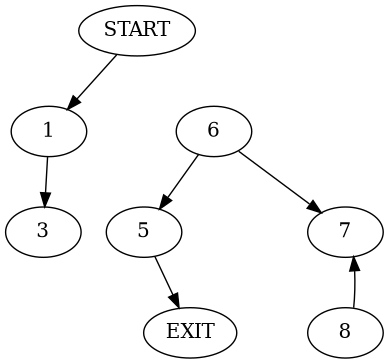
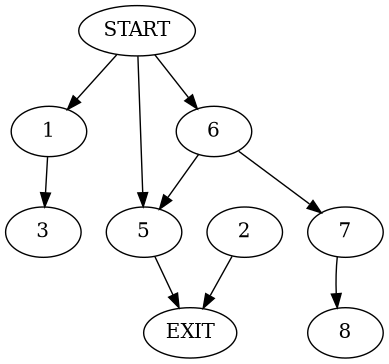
edge "START" -> "6": added
edge "START" -> "5": added
node "2": added
edge "8" -> "7": reversed
